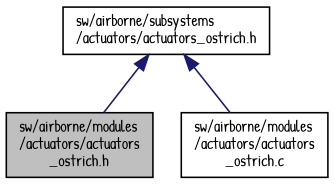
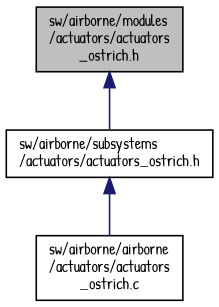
edge "sw/airborne/modules /actuators/actuators _ostrich.h" -> "sw/airborne/subsystems /actuators/actuators_ostrich.h": reversed
node "sw/airborne/modules /actuators/actuators _ostrich.c": label "sw/airborne/modules /actuators/actuators _ostrich.c" -> "sw/airborne/airborne /actuators/actuators _ostrich.c"
